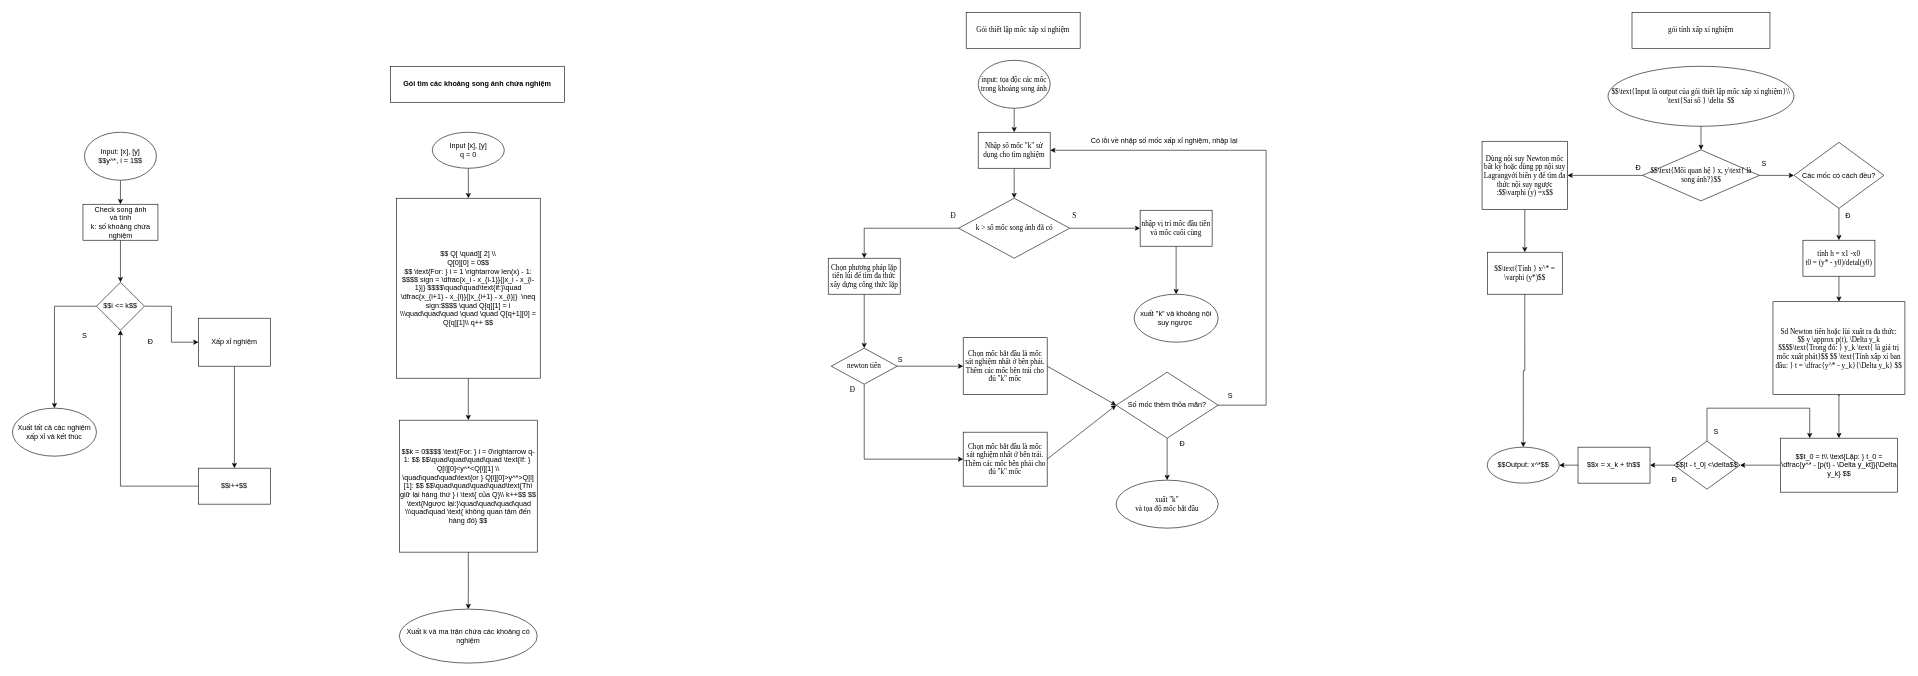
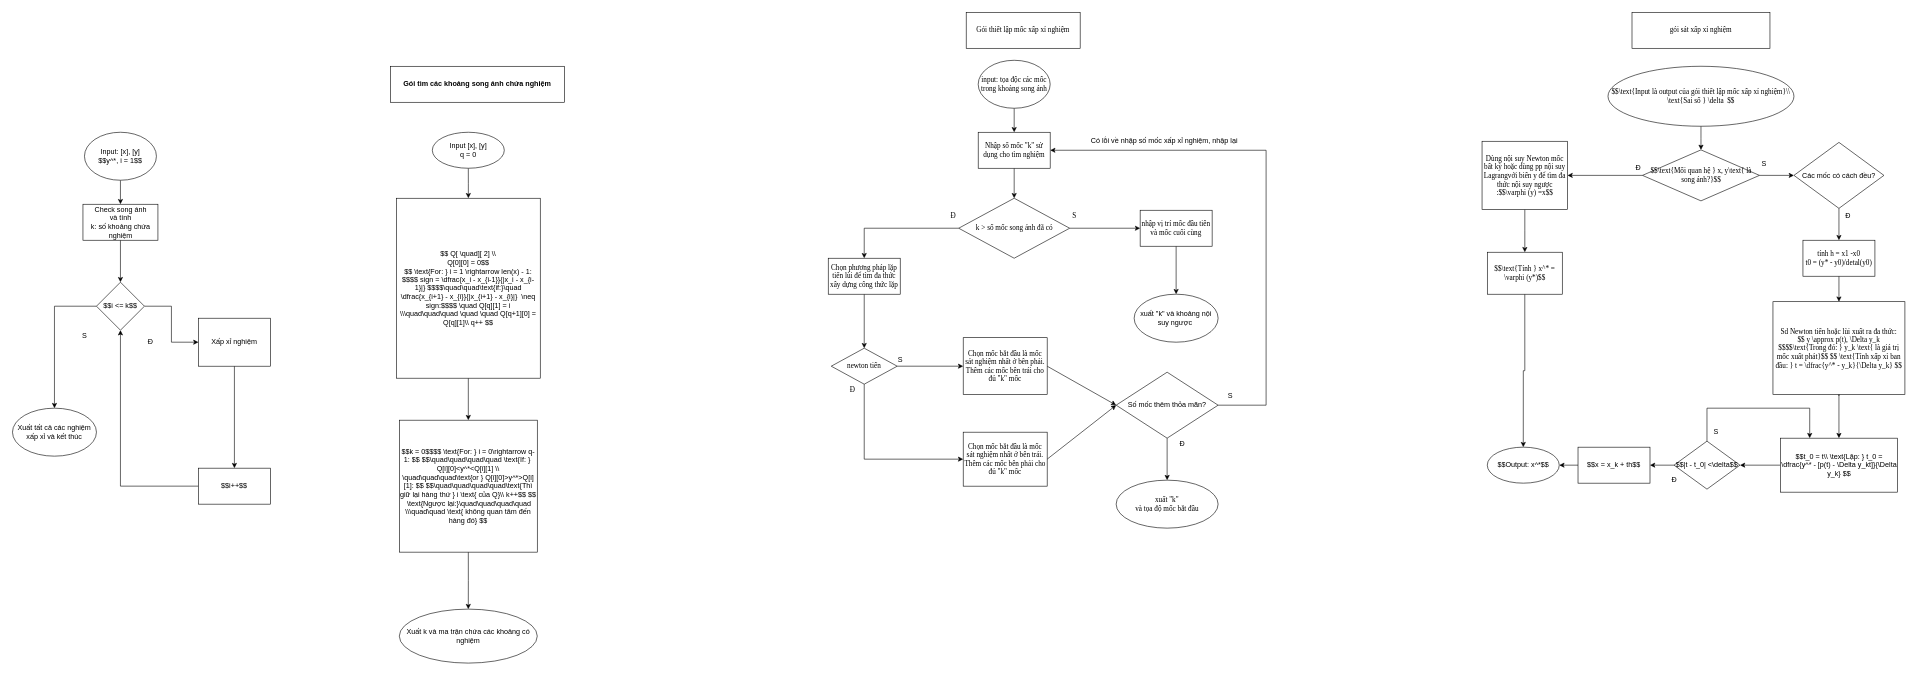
node "gói tính xấp xỉ nghiệm": label "gói tính xấp xỉ nghiệm" -> "gói sát xấp xỉ nghiệm"
